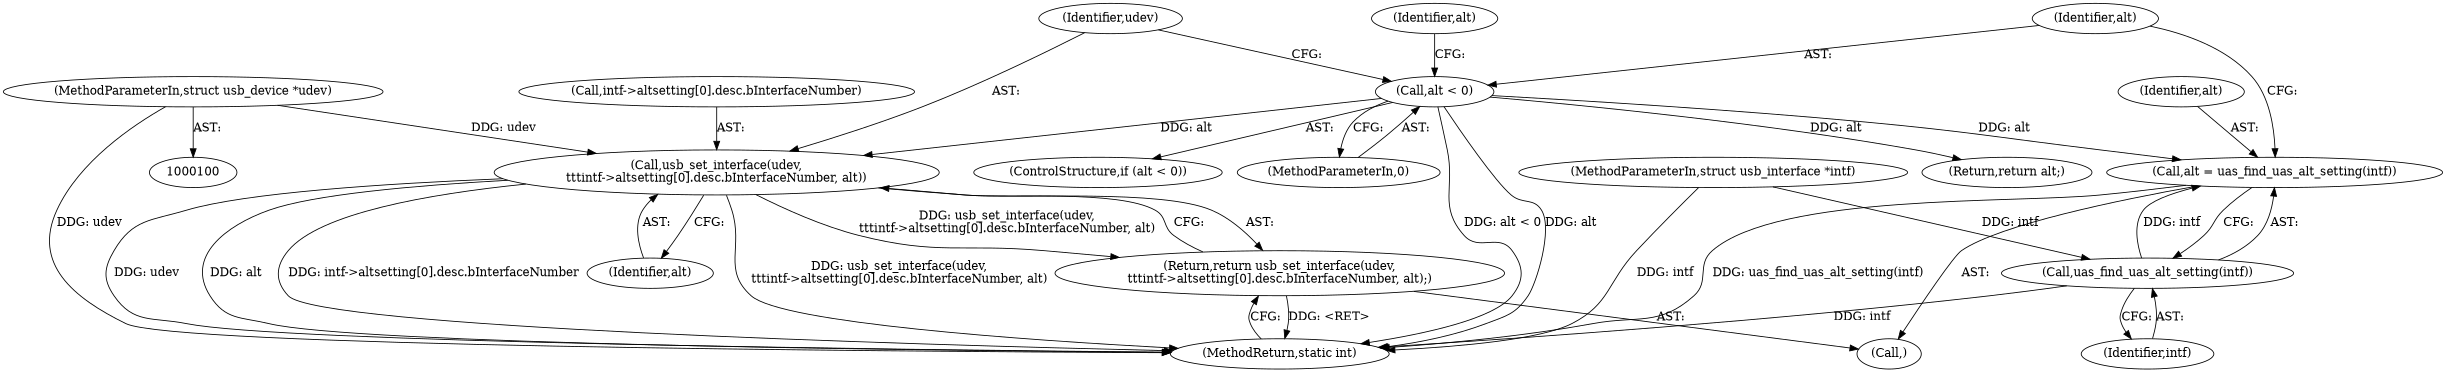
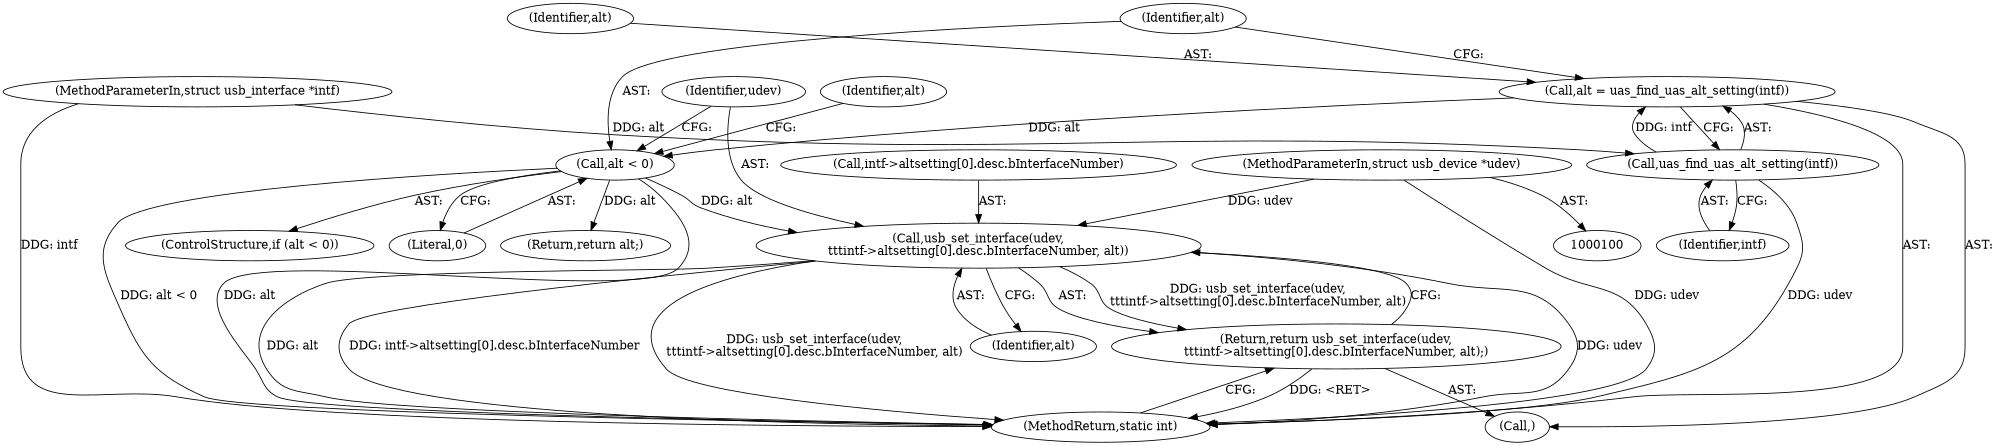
edge "(Call,alt < 0)" -> "(Call,alt = uas_find_uas_alt_setting(intf))": reversed
node "(MethodParameterIn,0)": label "(MethodParameterIn,0)" -> "(Literal,0)"
edge "(MethodParameterIn,struct usb_interface *intf)" -> "(Call,uas_find_uas_alt_setting(intf))": label "DDG: intf" -> "DDG: alt"
edge "(Call,alt = uas_find_uas_alt_setting(intf))" -> "(MethodReturn,static int)": label "DDG: uas_find_uas_alt_setting(intf)" -> "AST: "
edge "(Call,uas_find_uas_alt_setting(intf))" -> "(MethodReturn,static int)": label "DDG: intf" -> "DDG: udev"
